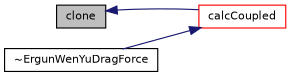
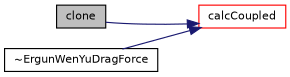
edge "calcCoupled" -> "clone": reversed
